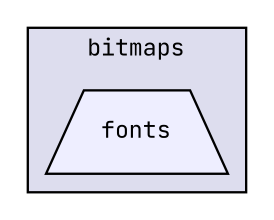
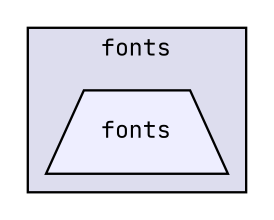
cluster "bitmaps": label "bitmaps" -> "fonts"
